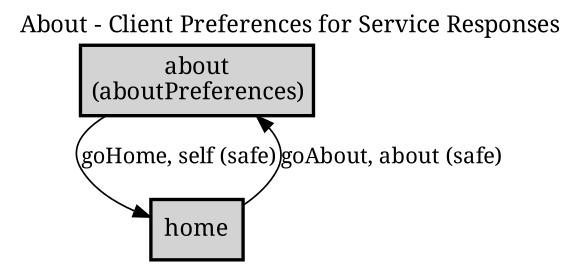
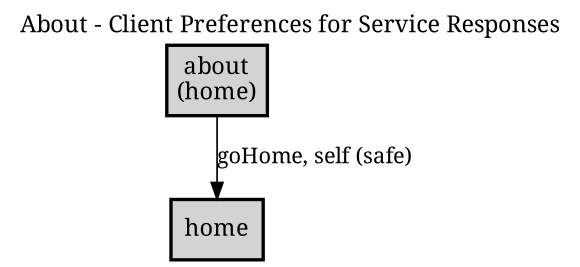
node "about": text "(aboutPreferences)" -> "(home)"
edge "home" -> "about": removed, label "goAbout, about (safe)"
